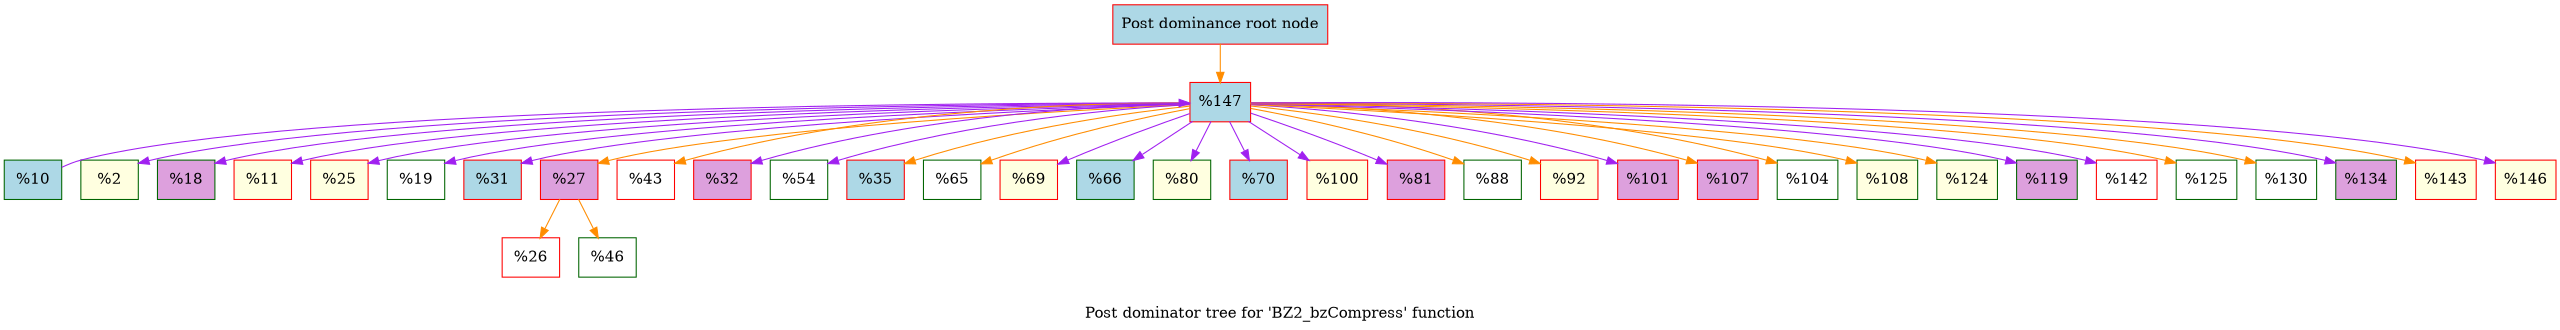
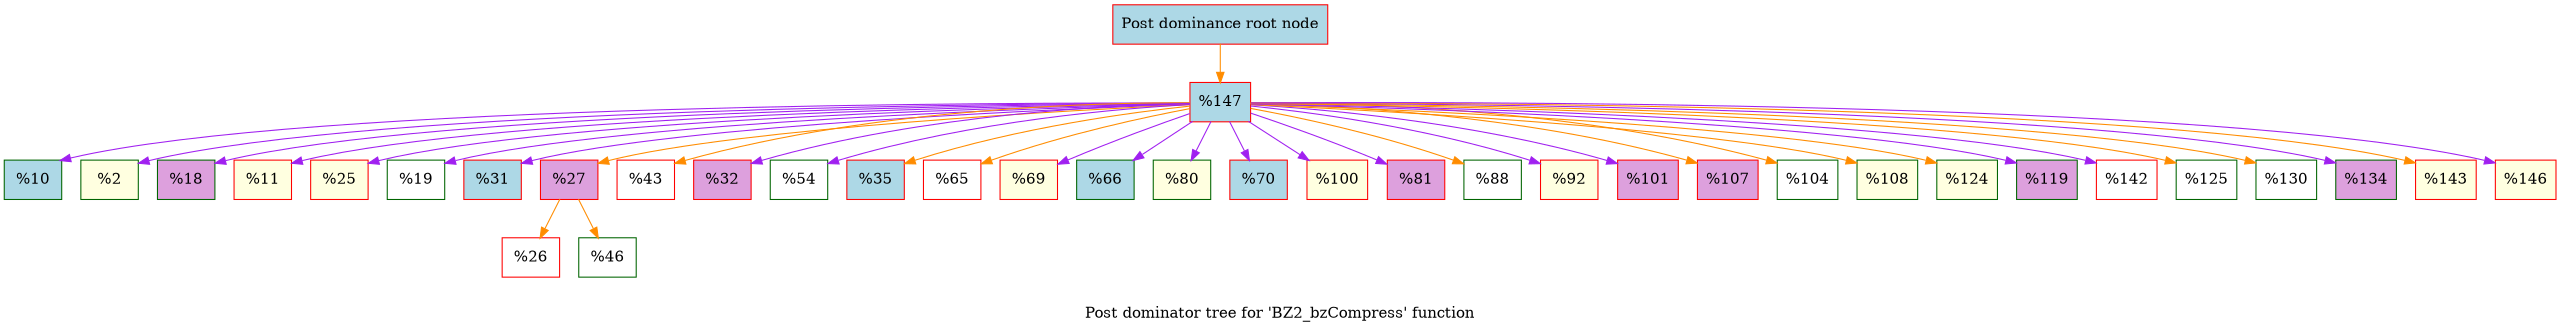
edge "%147" -> "%92": color darkorange -> purple
edge "%10" -> "%147": reversed
node "%65": color darkgreen -> red
